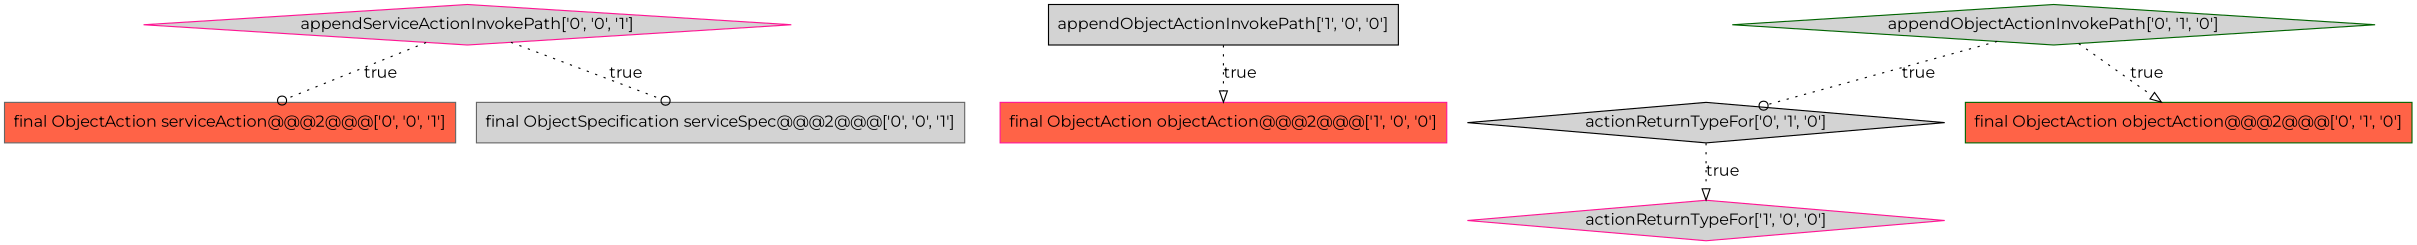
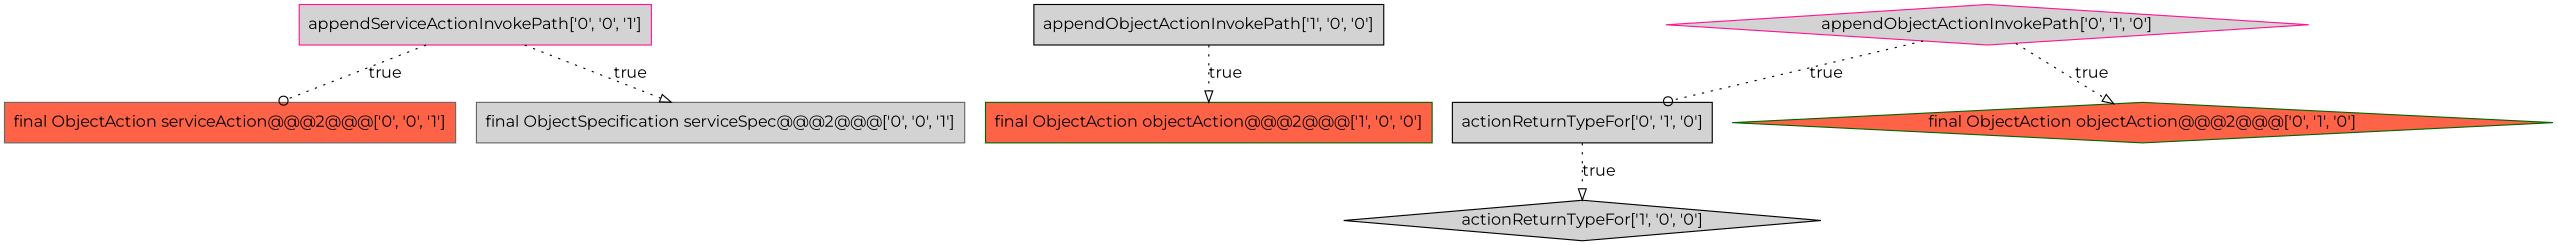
node "appendServiceActionInvokePath['0', '0', '1']": shape diamond -> box
node "appendObjectActionInvokePath['0', '1', '0']": color darkgreen -> deeppink
edge "appendServiceActionInvokePath['0', '0', '1']" -> "final ObjectSpecification serviceSpec@@@2@@@['0', '0', '1']": arrowhead odot -> onormal
node "final ObjectAction objectAction@@@2@@@['1', '0', '0']": color deeppink -> darkgreen
node "actionReturnTypeFor['0', '1', '0']": shape diamond -> box
node "final ObjectAction objectAction@@@2@@@['0', '1', '0']": shape box -> diamond
node "actionReturnTypeFor['1', '0', '0']": color deeppink -> black
